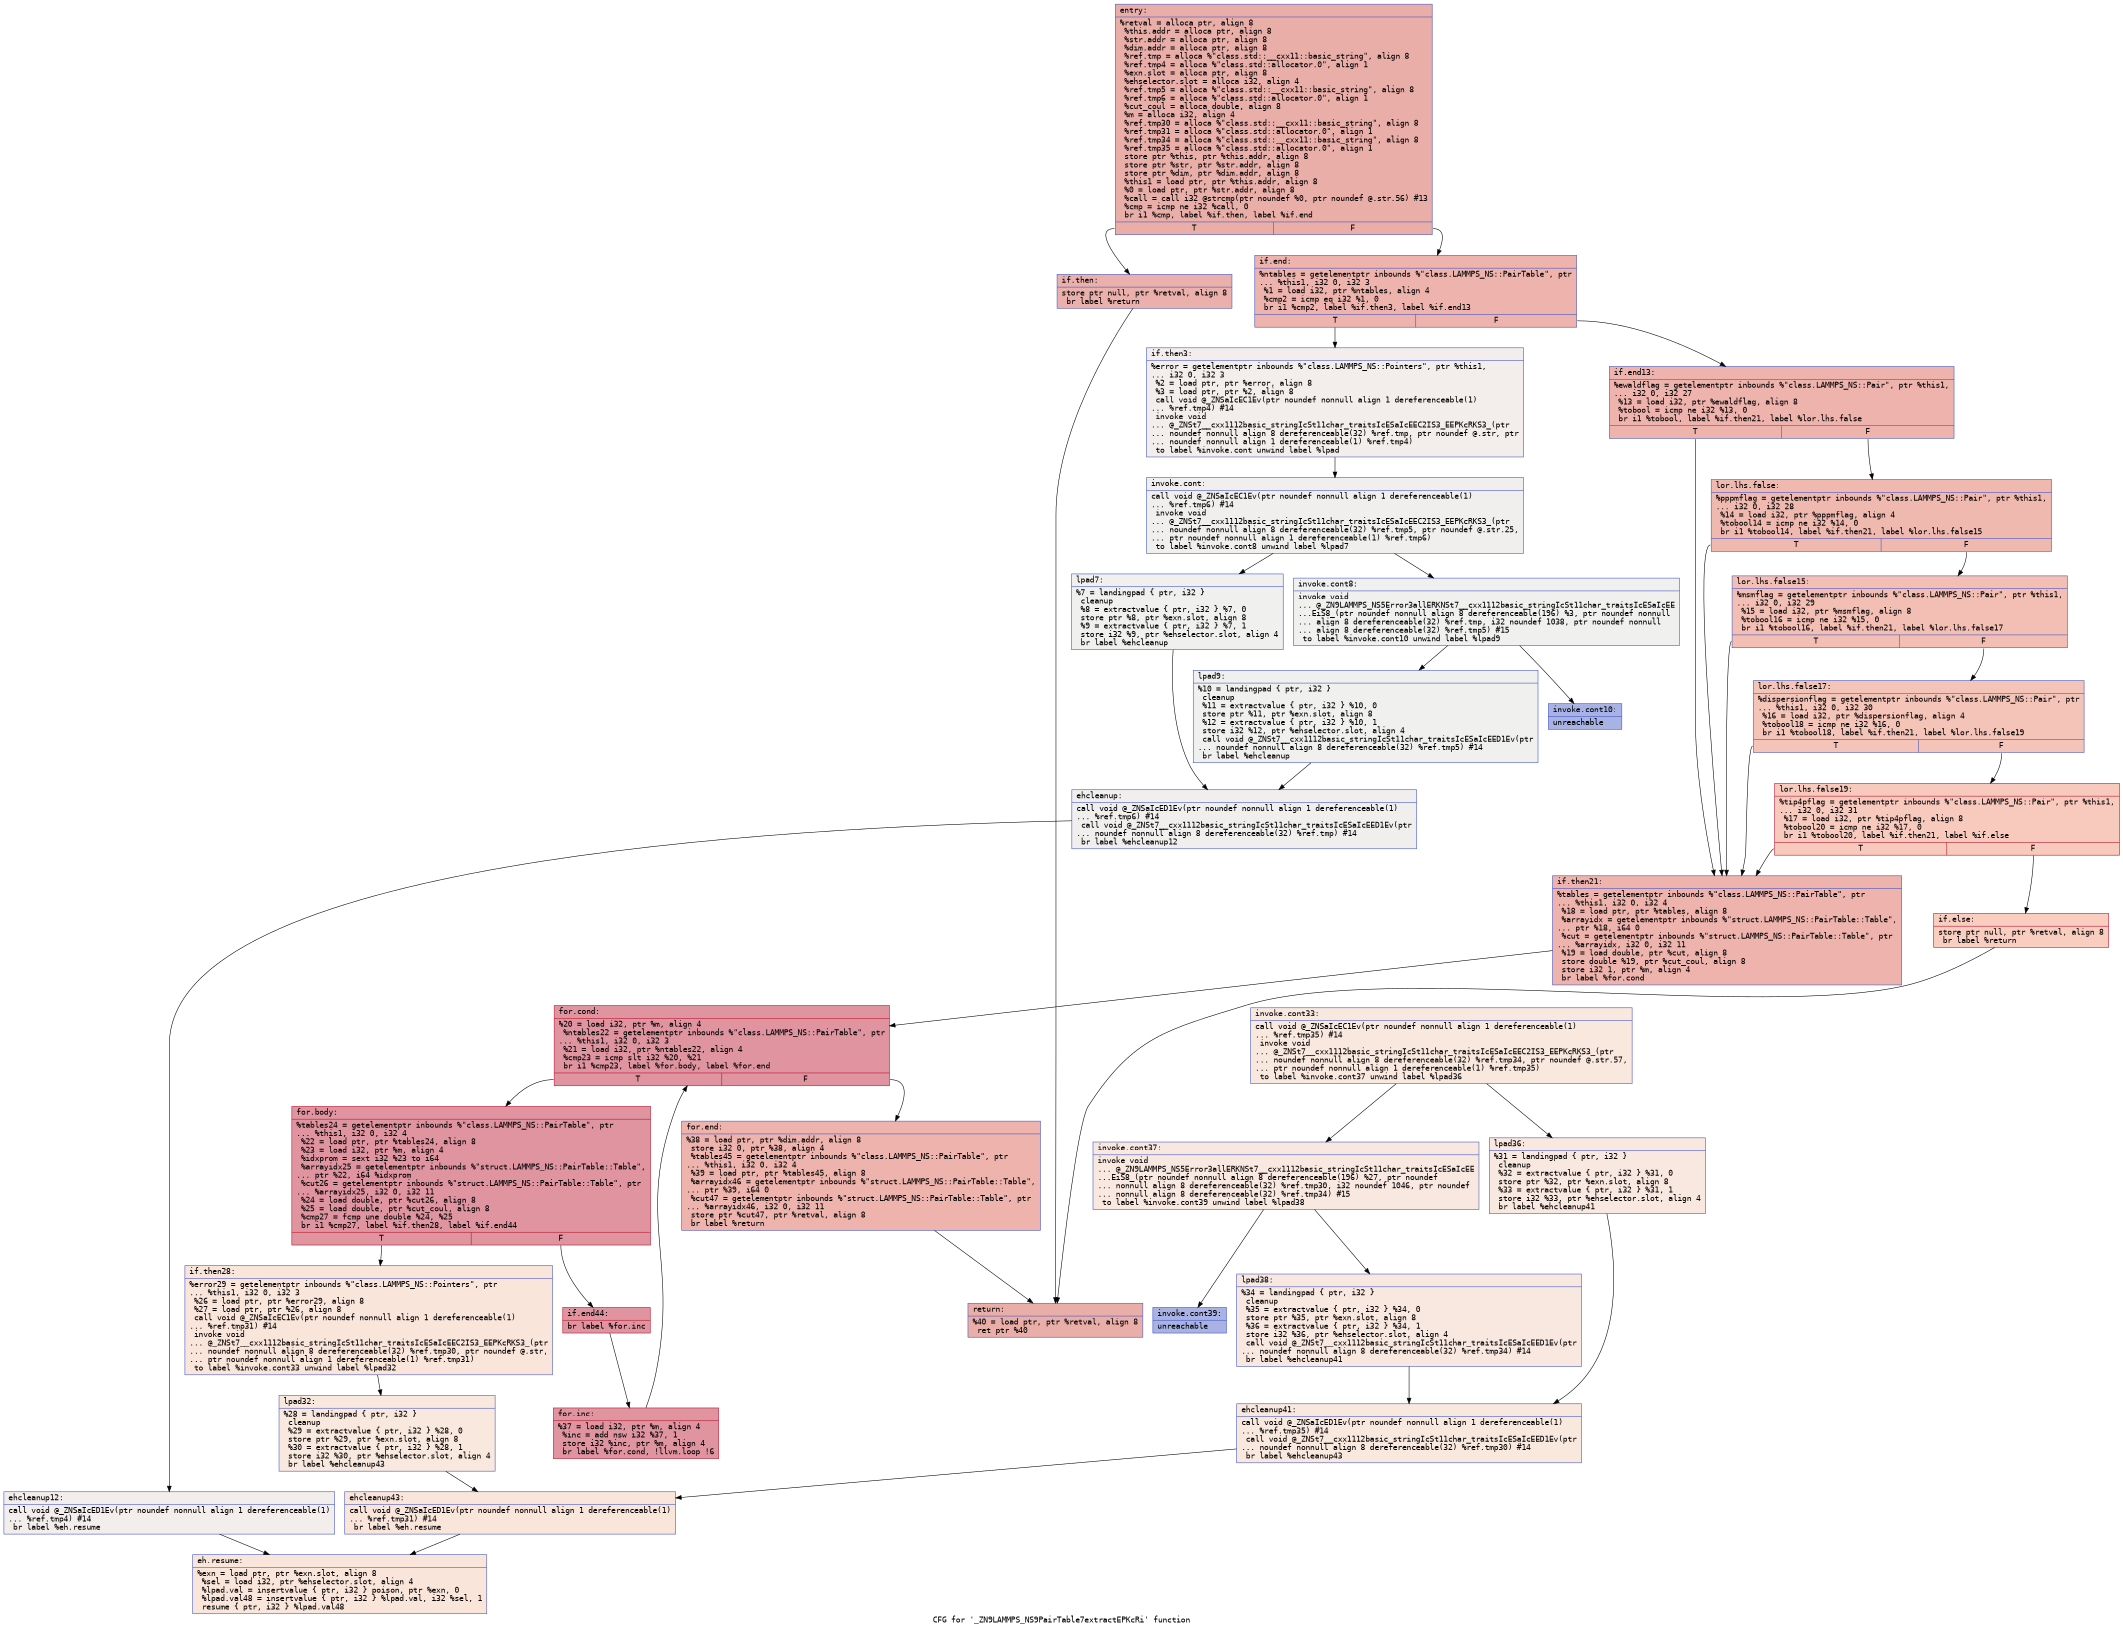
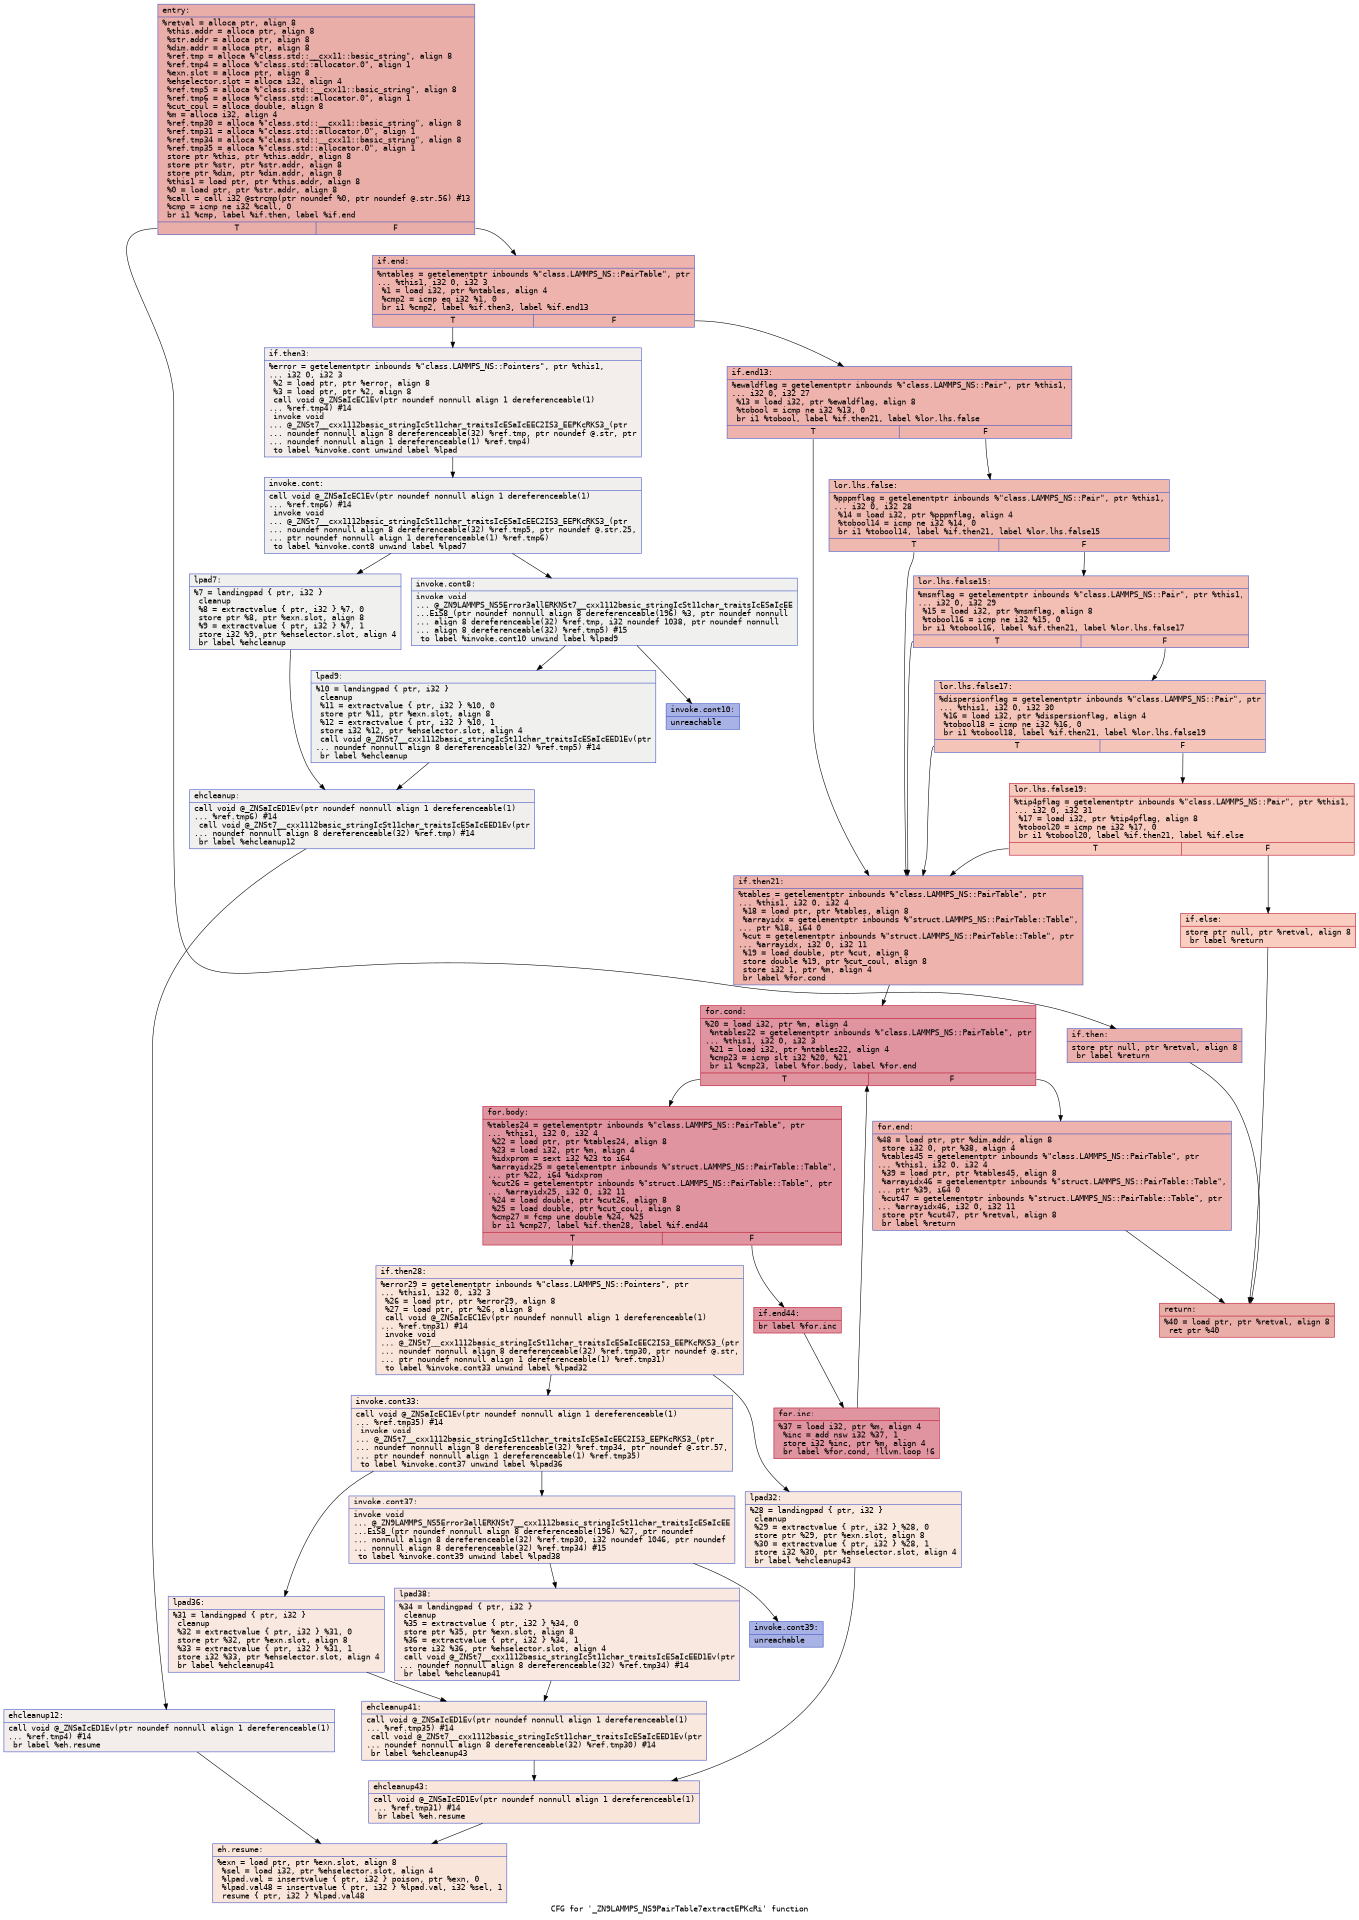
node "for.end:": text "%38 = load ptr, ptr %dim.addr, align 8" -> "%48 = load ptr, ptr %dim.addr, align 8"
node "return:": color #3d50c3ff -> #b70d28ff
edge "if.then28:" -> "invoke.cont33:": added
